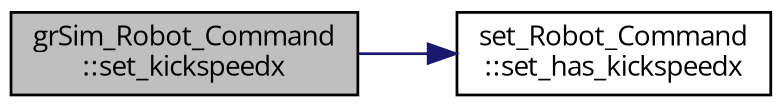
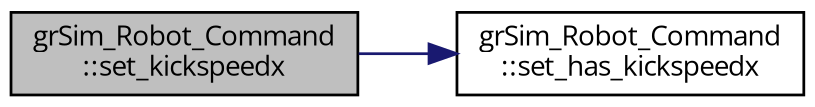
node "set_Robot_Command ::set_has_kickspeedx": label "set_Robot_Command ::set_has_kickspeedx" -> "grSim_Robot_Command ::set_has_kickspeedx"
